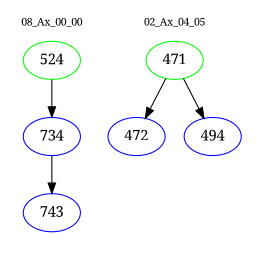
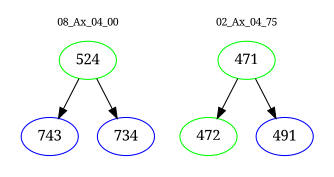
cluster "08_Ax_00_00": label "08_Ax_00_00" -> "08_Ax_04_00"
cluster "02_Ax_04_05": label "02_Ax_04_05" -> "02_Ax_04_75"
node "472": color blue -> green
node "494": label "494" -> "491"
edge "734" -> "743": now "524" -> "743"
